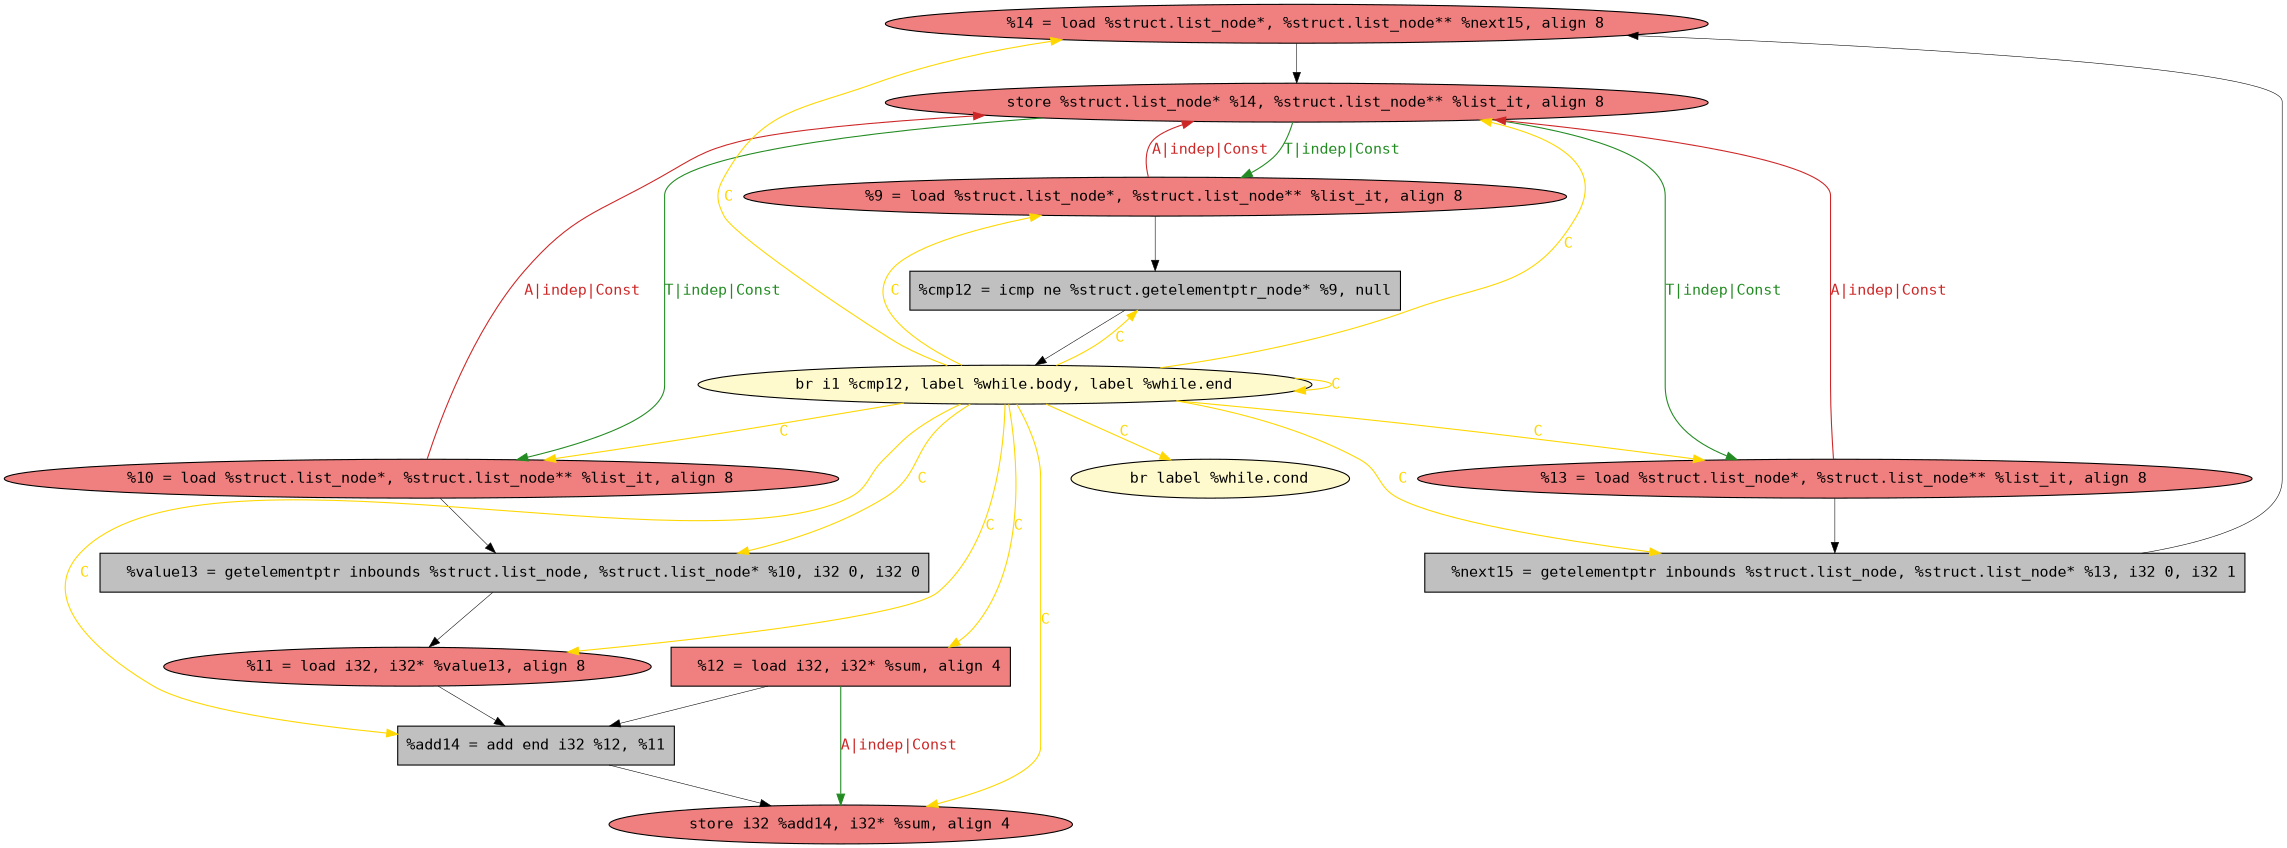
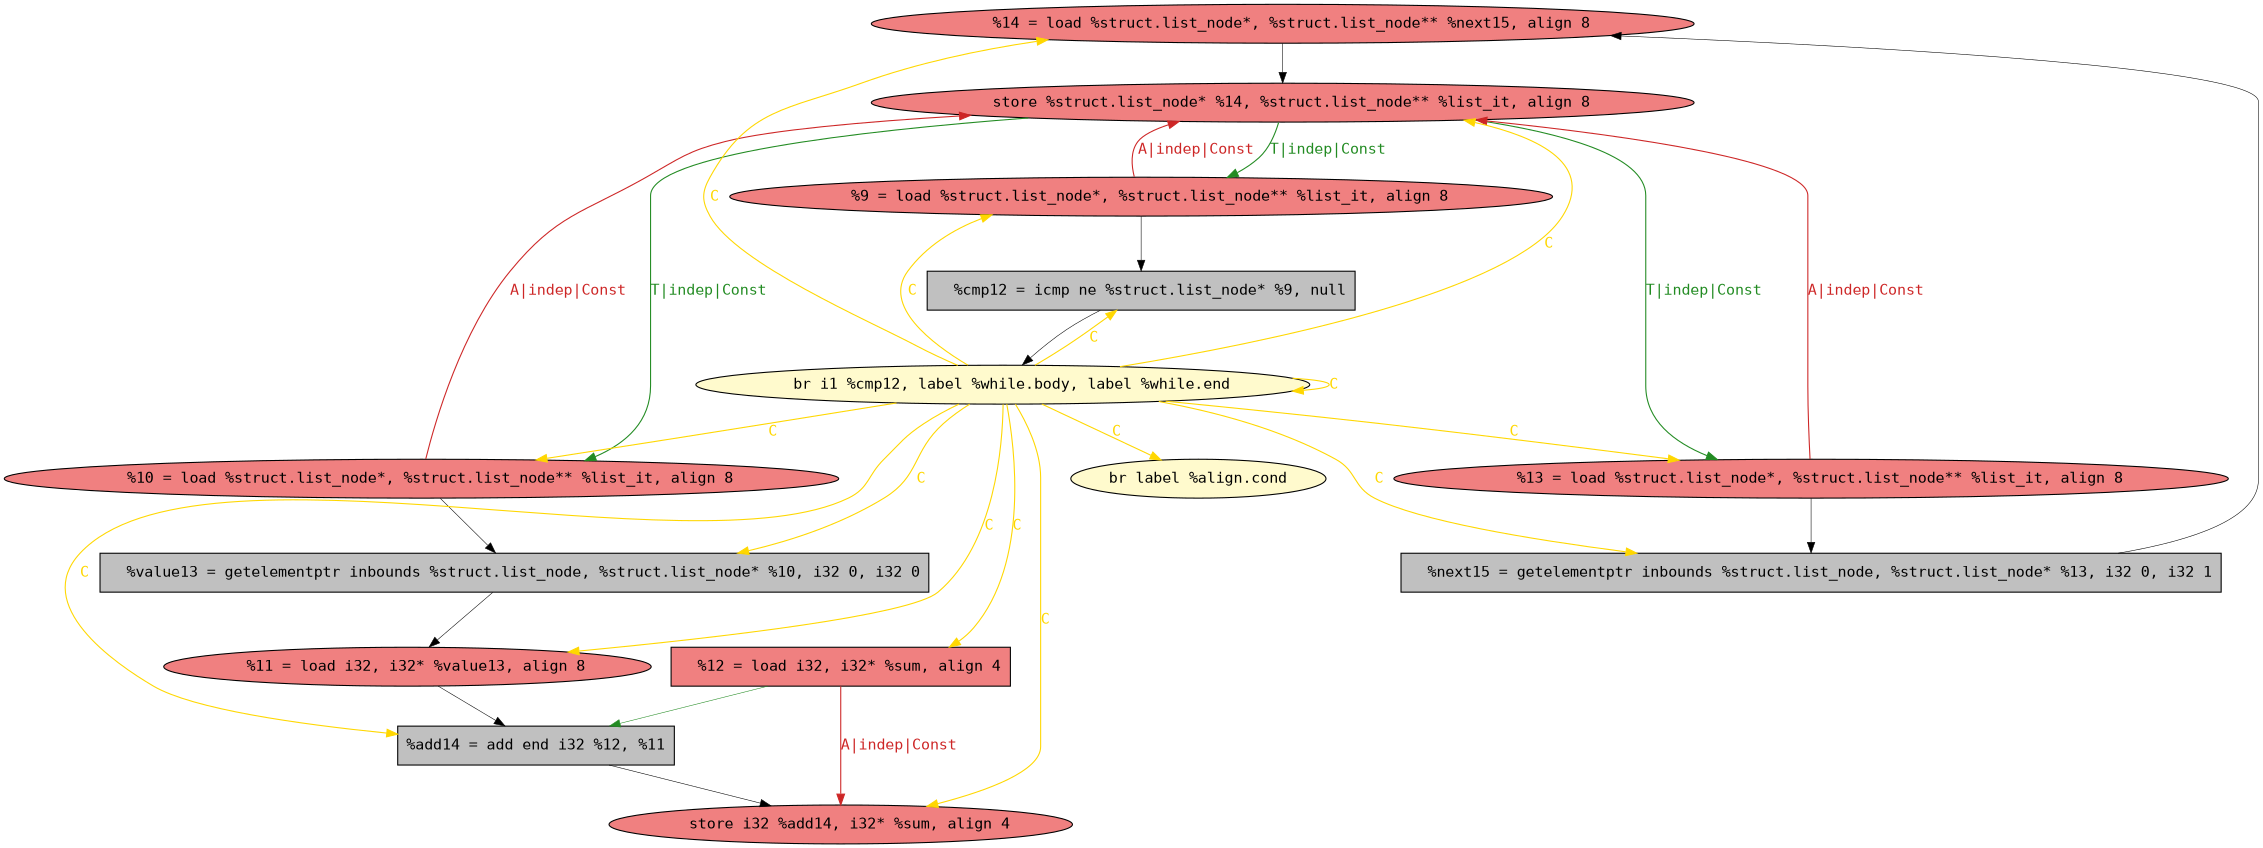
node "%cmp12 = icmp ne %struct.getelementptr_node* %9, null": label "%cmp12 = icmp ne %struct.getelementptr_node* %9, null" -> "%cmp12 = icmp ne %struct.list_node* %9, null"
node "br label %while.cond": label "br label %while.cond" -> "br label %align.cond"
edge "%12 = load i32, i32* %sum, align 4" -> "%add14 = add end i32 %12, %11": color black -> forestgreen
edge "%12 = load i32, i32* %sum, align 4" -> "store i32 %add14, i32* %sum, align 4": color forestgreen -> firebrick3
